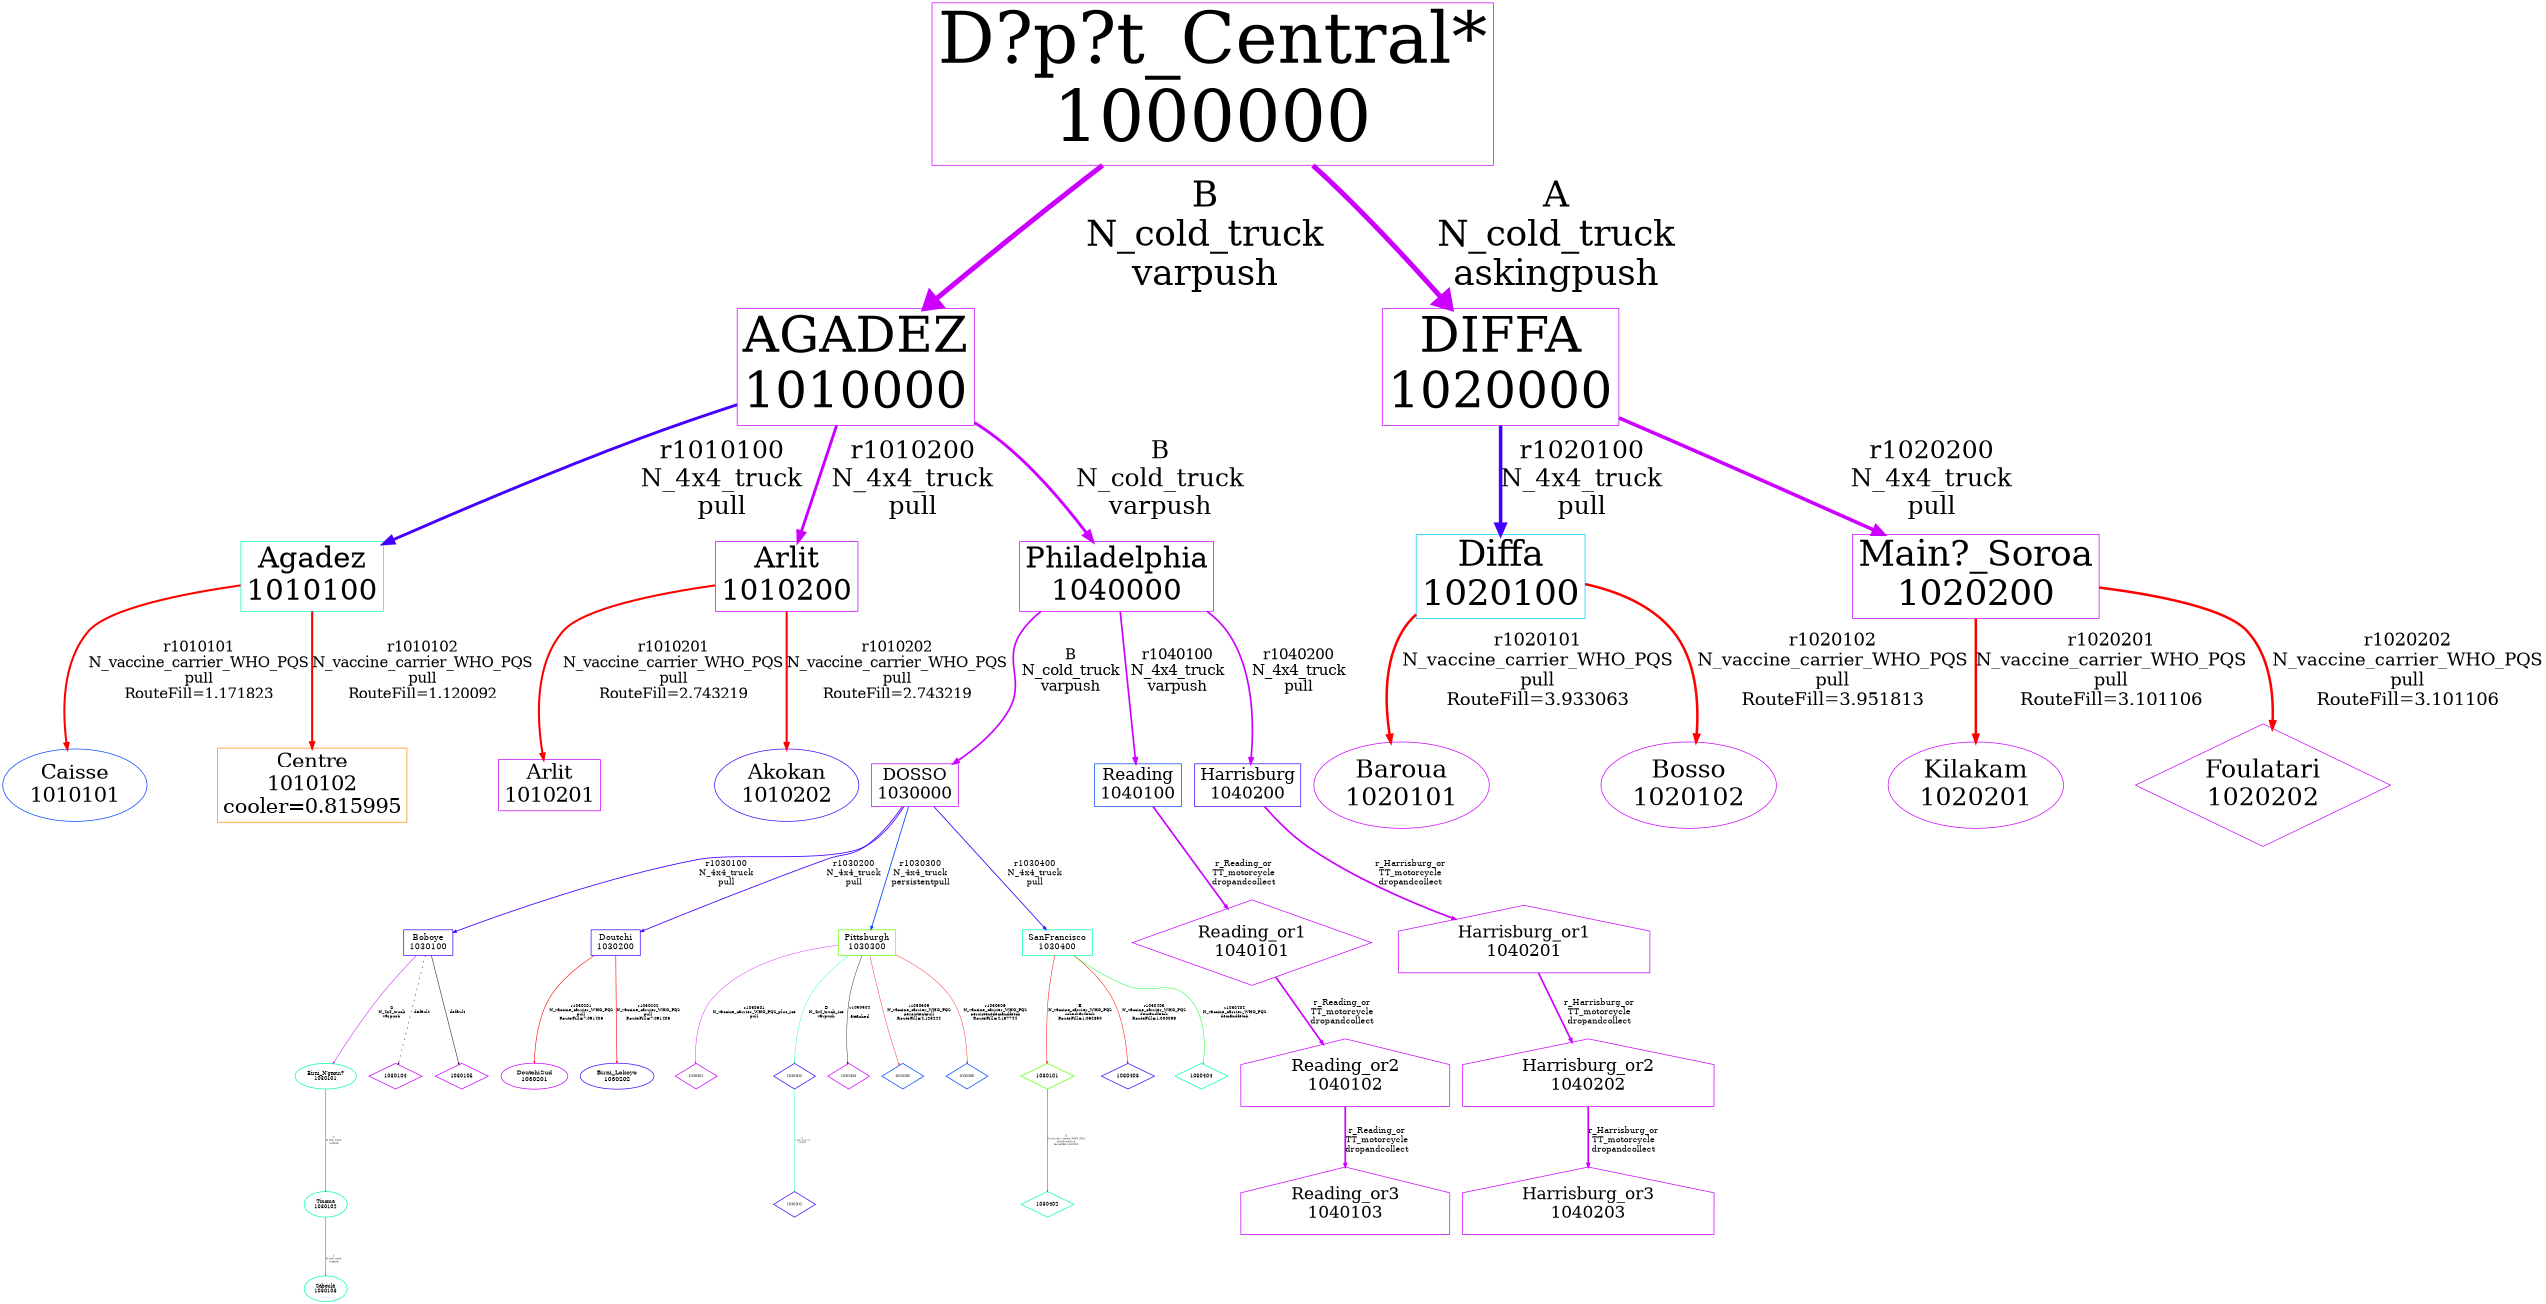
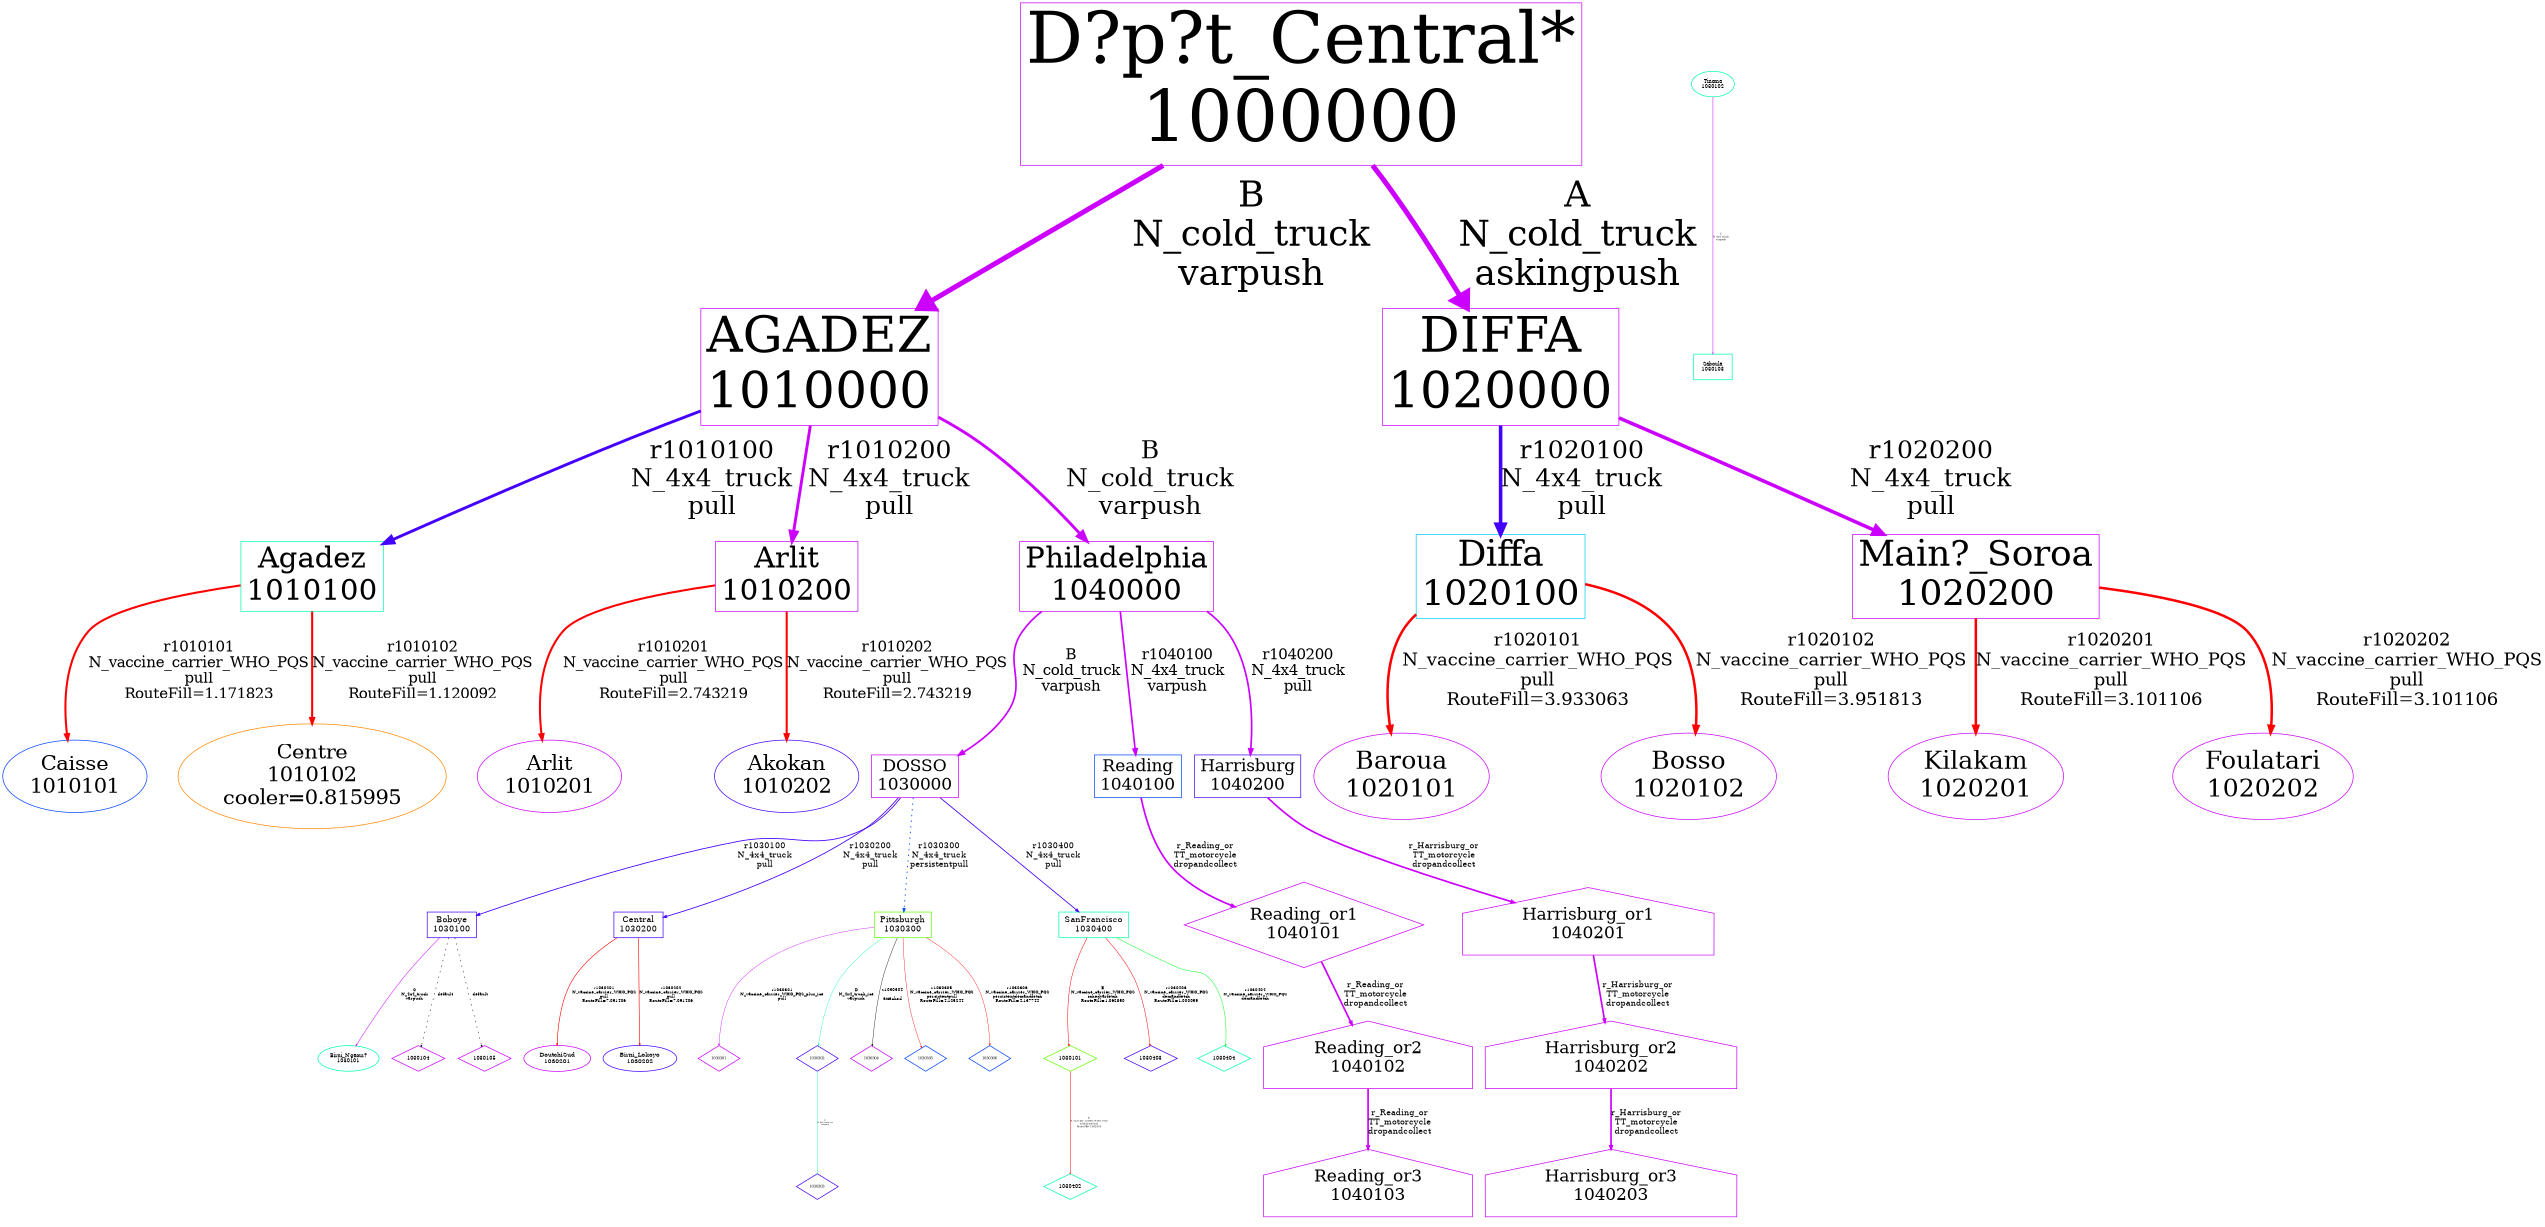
node "Centre 1010102 cooler=0.815995": shape box -> ellipse
node "Arlit 1010201": shape box -> ellipse
node "Foulatari 1020202": shape diamond -> ellipse
edge "DOSSO 1030000" -> "Pittsburgh 1030300": style solid -> dotted
node "Doutchi 1030200": label "Doutchi 1030200" -> "Central 1030200"
edge "Boboye 1030100" -> "1030105": style solid -> dotted
edge "Birni_N'gaour? 1030101" -> "Tinoma 1030102": removed, label "C N_4x4_truck varpush"
node "Saboula 1030103": shape ellipse -> box
